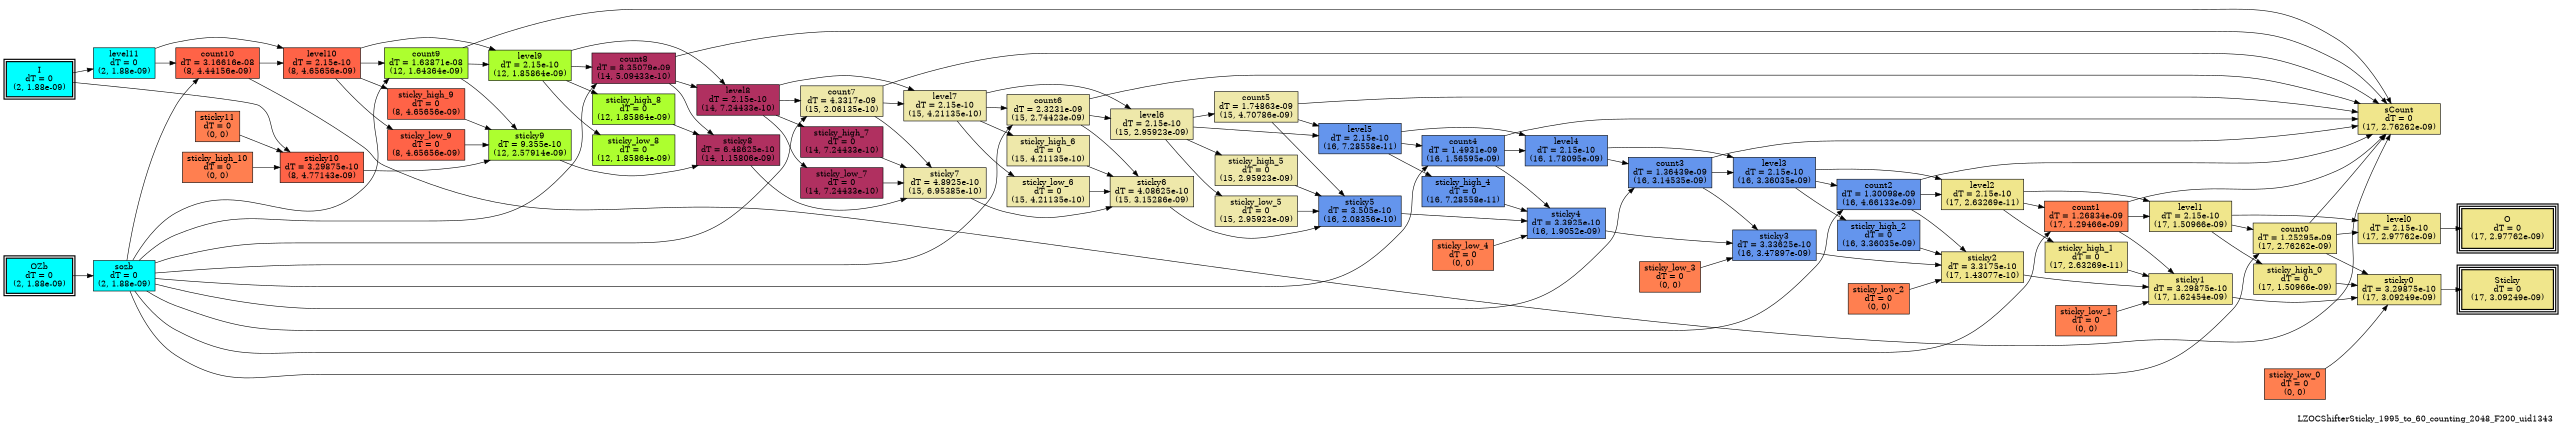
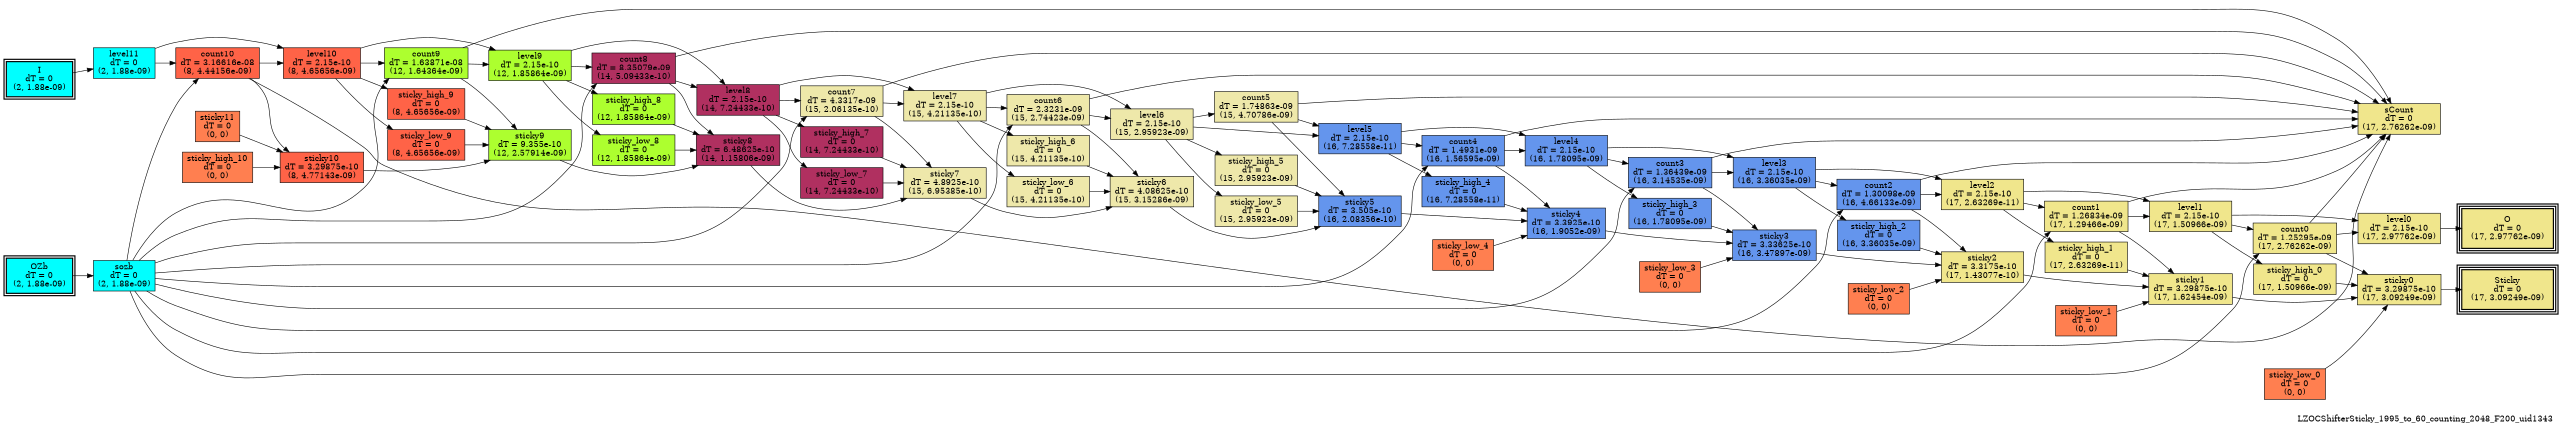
edge "I dT = 0 (2, 1.88e-09)" -> "sticky10 dT = 3.29875e-10 (8, 4.77143e-09)": now "count10 dT = 3.16616e-08 (8, 4.44156e-09)" -> "sticky10 dT = 3.29875e-10 (8, 4.77143e-09)"
edge "sticky_low_8 dT = 0 (12, 1.85864e-09)" -> "sticky8 dT = 6.48625e-10 (14, 1.15806e-09)": added
node "sticky_high_3 dT = 0 (16, 1.78095e-09)": added
node "count1 dT = 1.26834e-09 (17, 1.29466e-09)": fillcolor coral -> khaki
